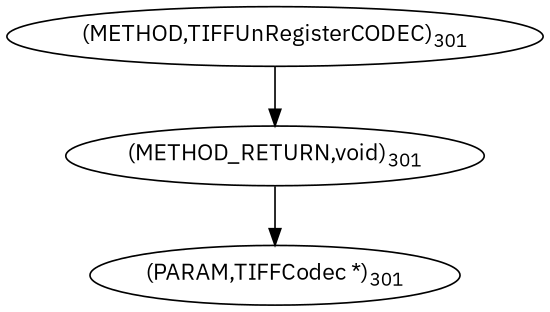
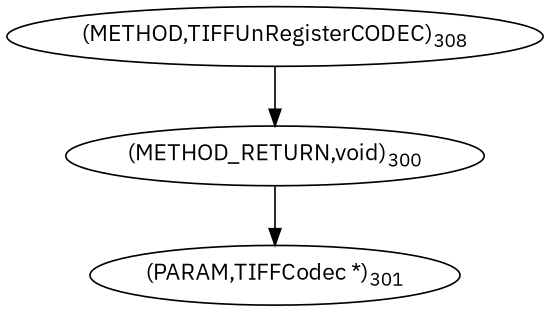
node "(METHOD,TIFFUnRegisterCODEC)": text "301" -> "308"
node "(METHOD_RETURN,void)": text "301" -> "300"
